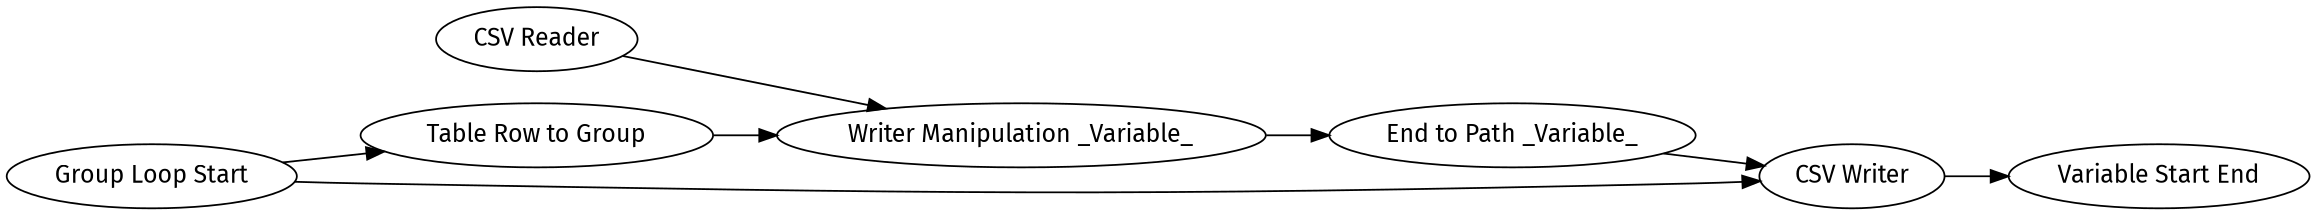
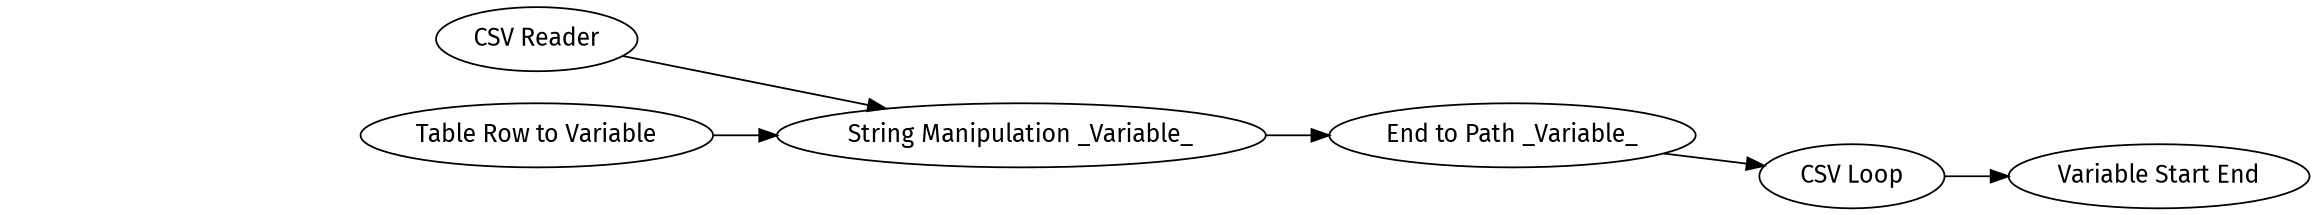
node "Table Row to Group": label "Table Row to Group" -> "Table Row to Variable"
node "Writer Manipulation _Variable_": label "Writer Manipulation _Variable_" -> "String Manipulation _Variable_"
node "Group Loop Start": removed
node "CSV Writer": label "CSV Writer" -> "CSV Loop"
